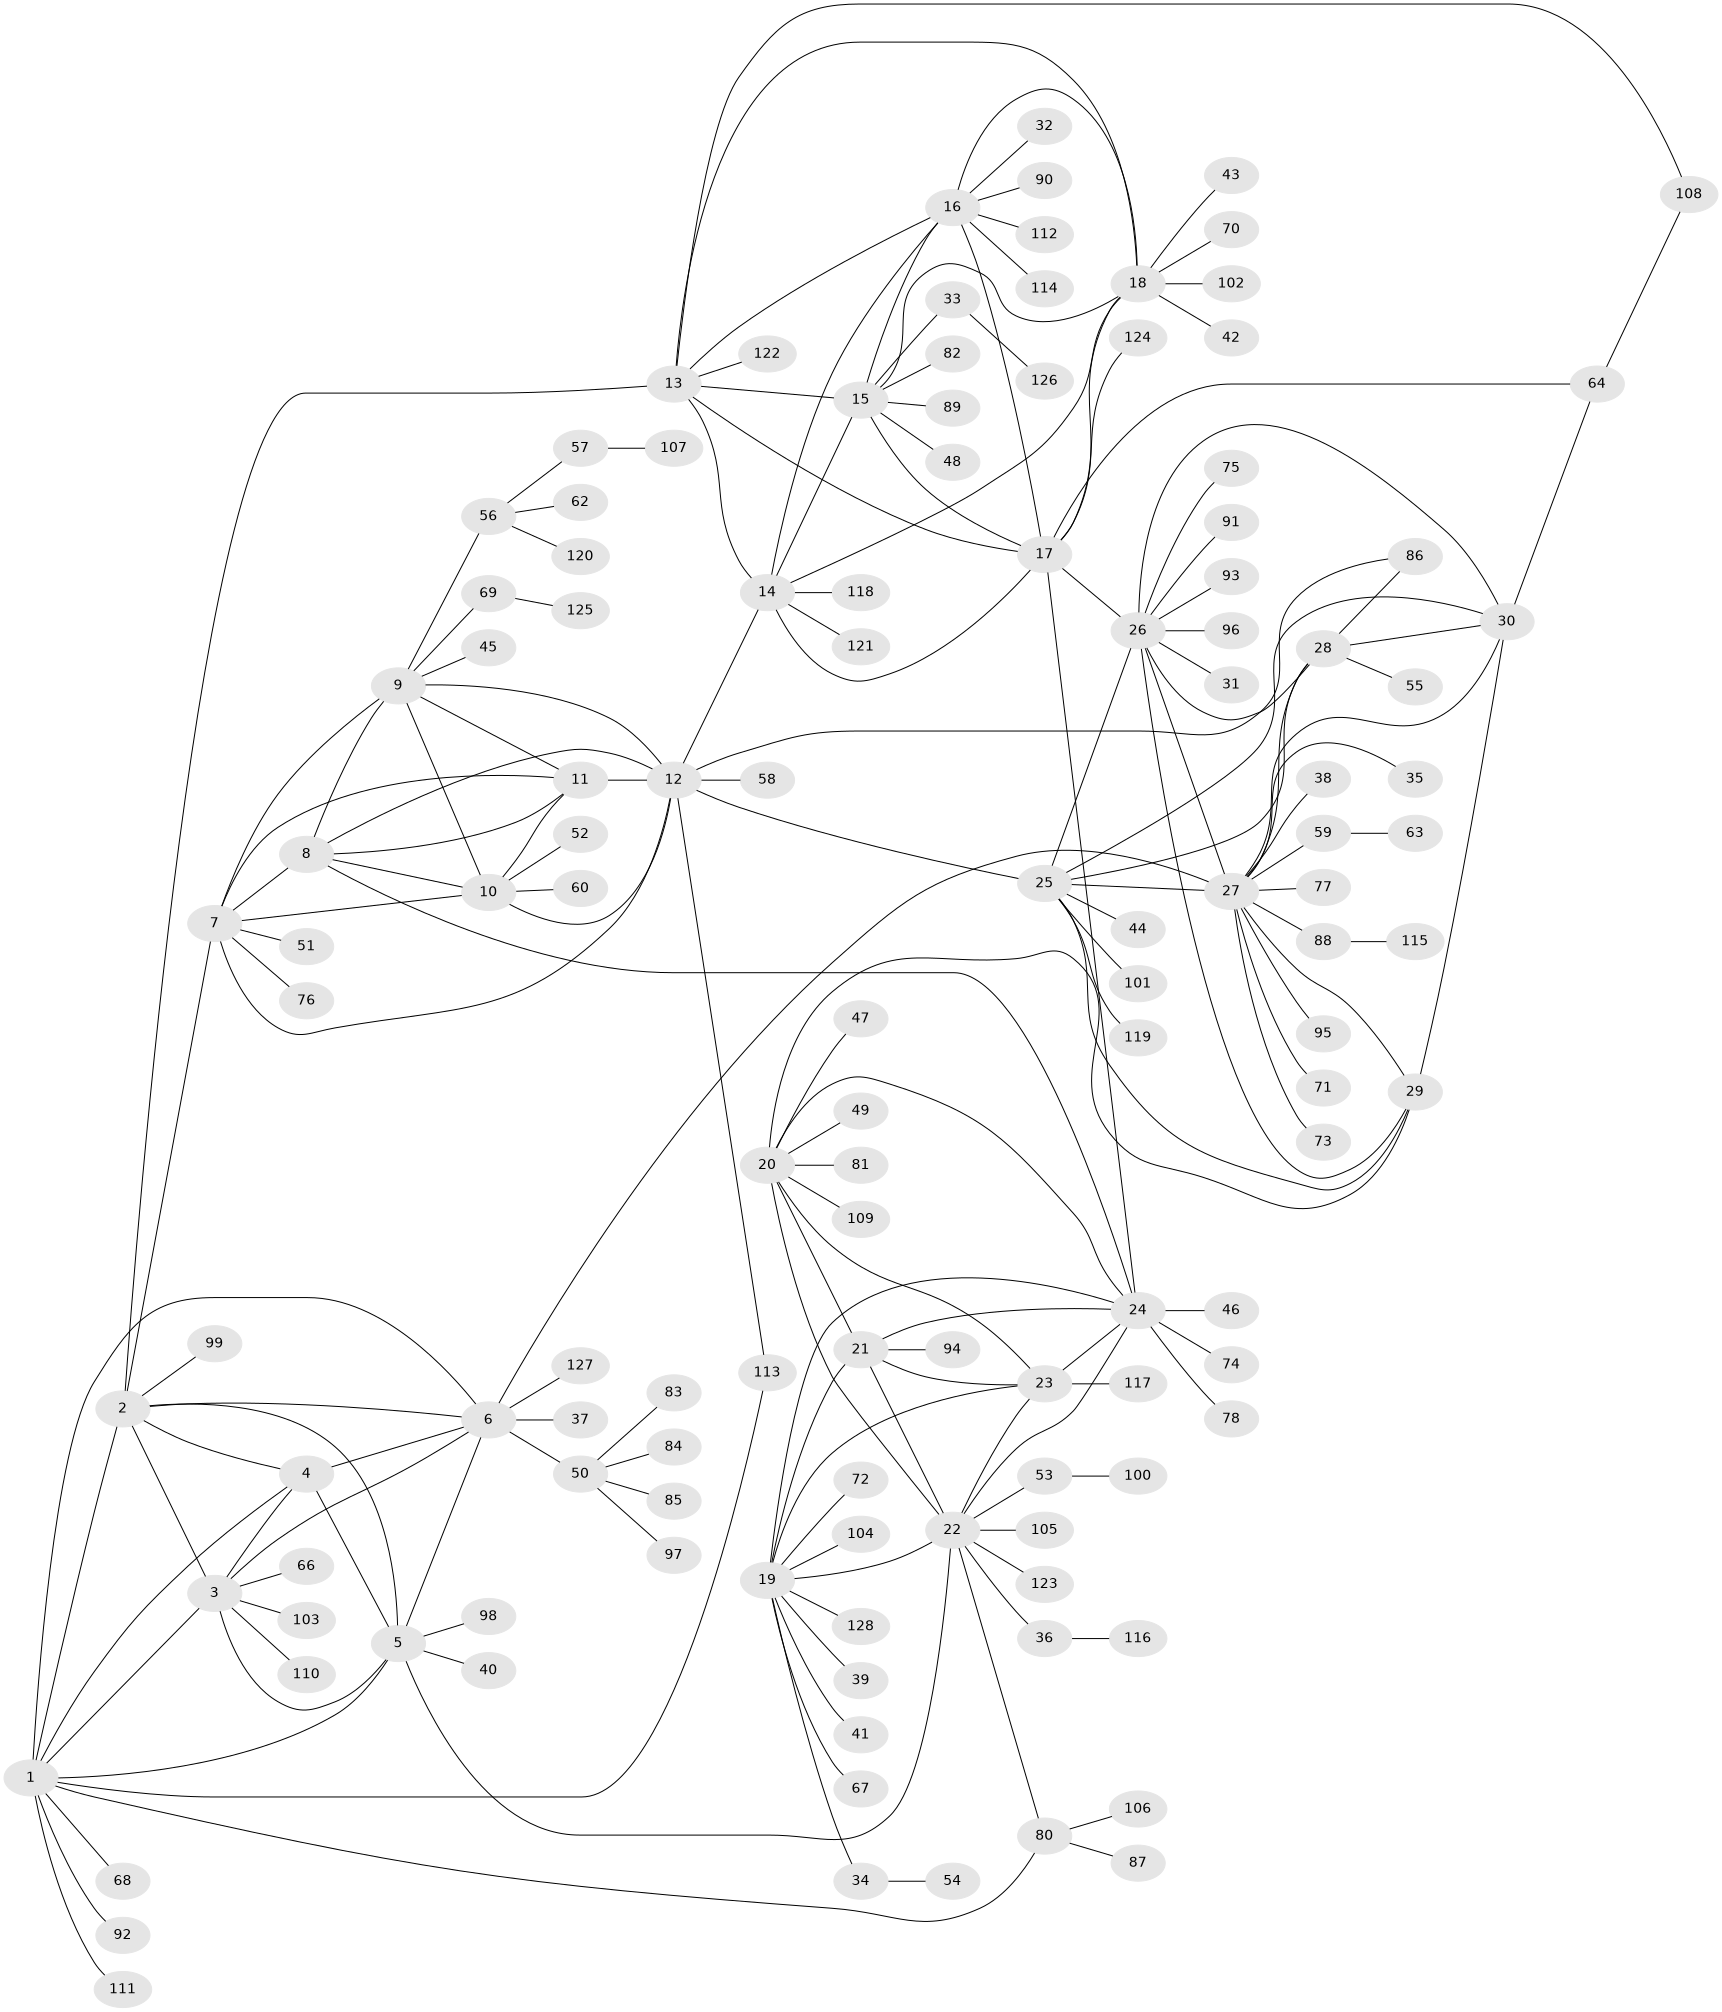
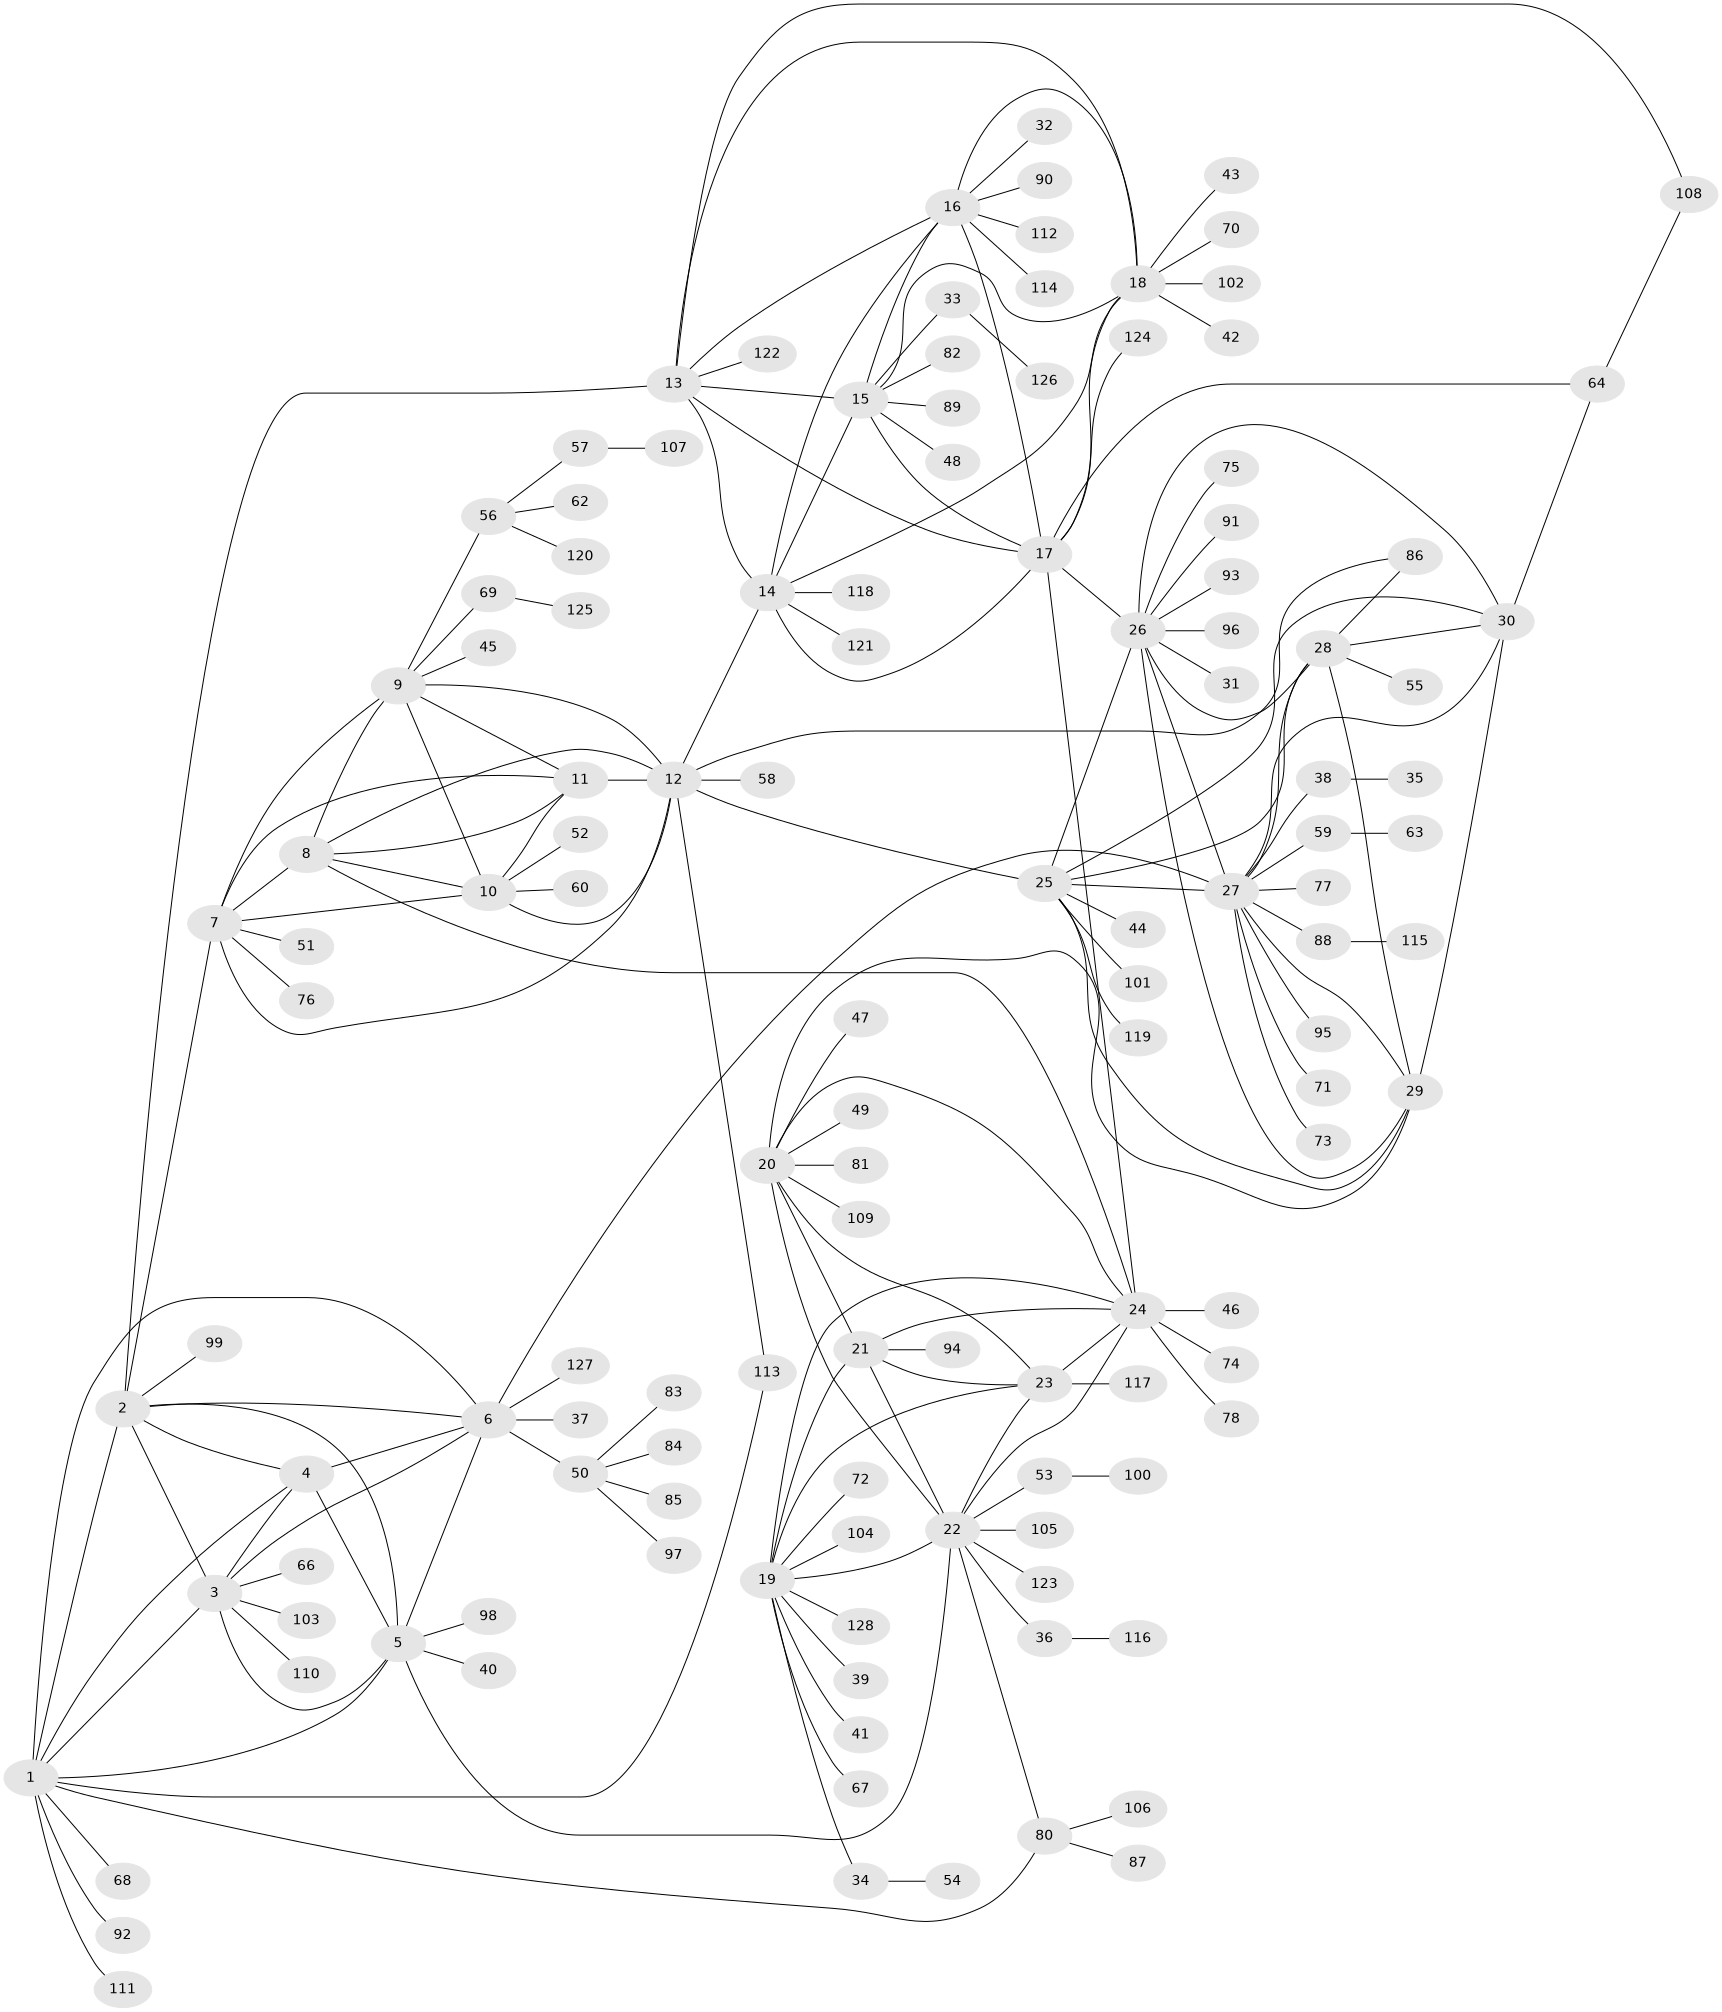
edge "35" -- "27": now "35" -- "38"
edge "28" -- "29": added
